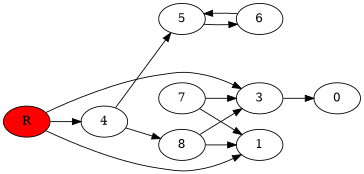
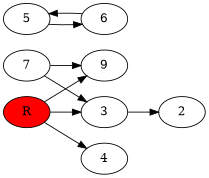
edge "4" -> "5": removed
node "0": label "0" -> "2"
node "8": removed
node "1": label "1" -> "9"
